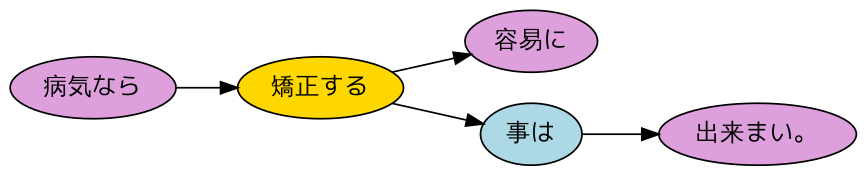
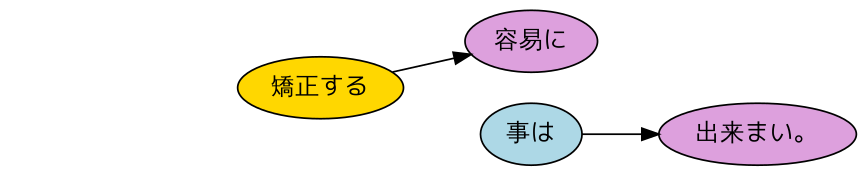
node "病気なら": removed
edge "矯正する" -> "事は": removed
